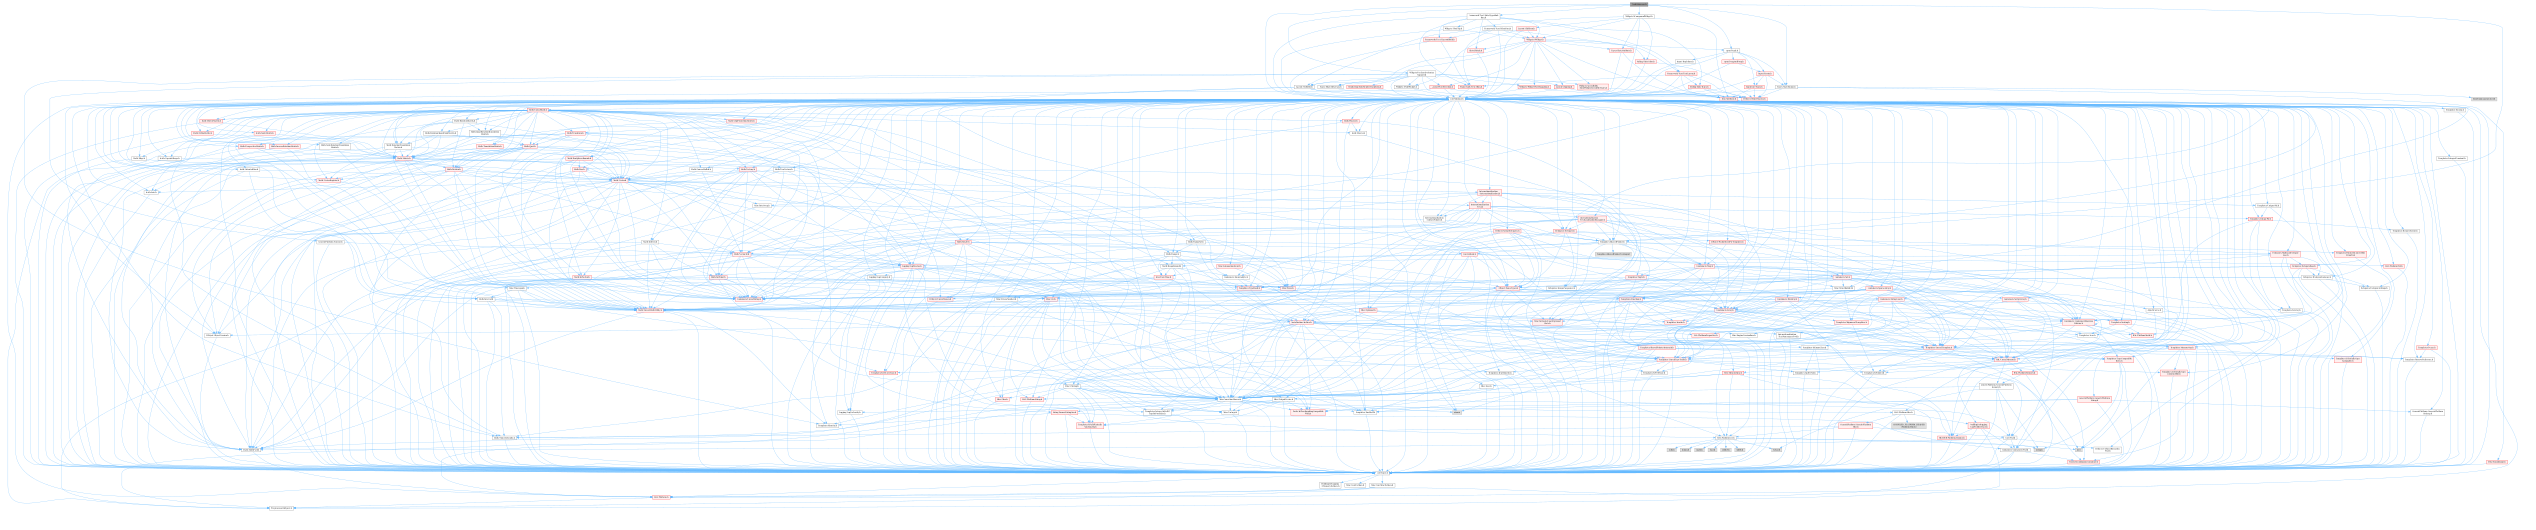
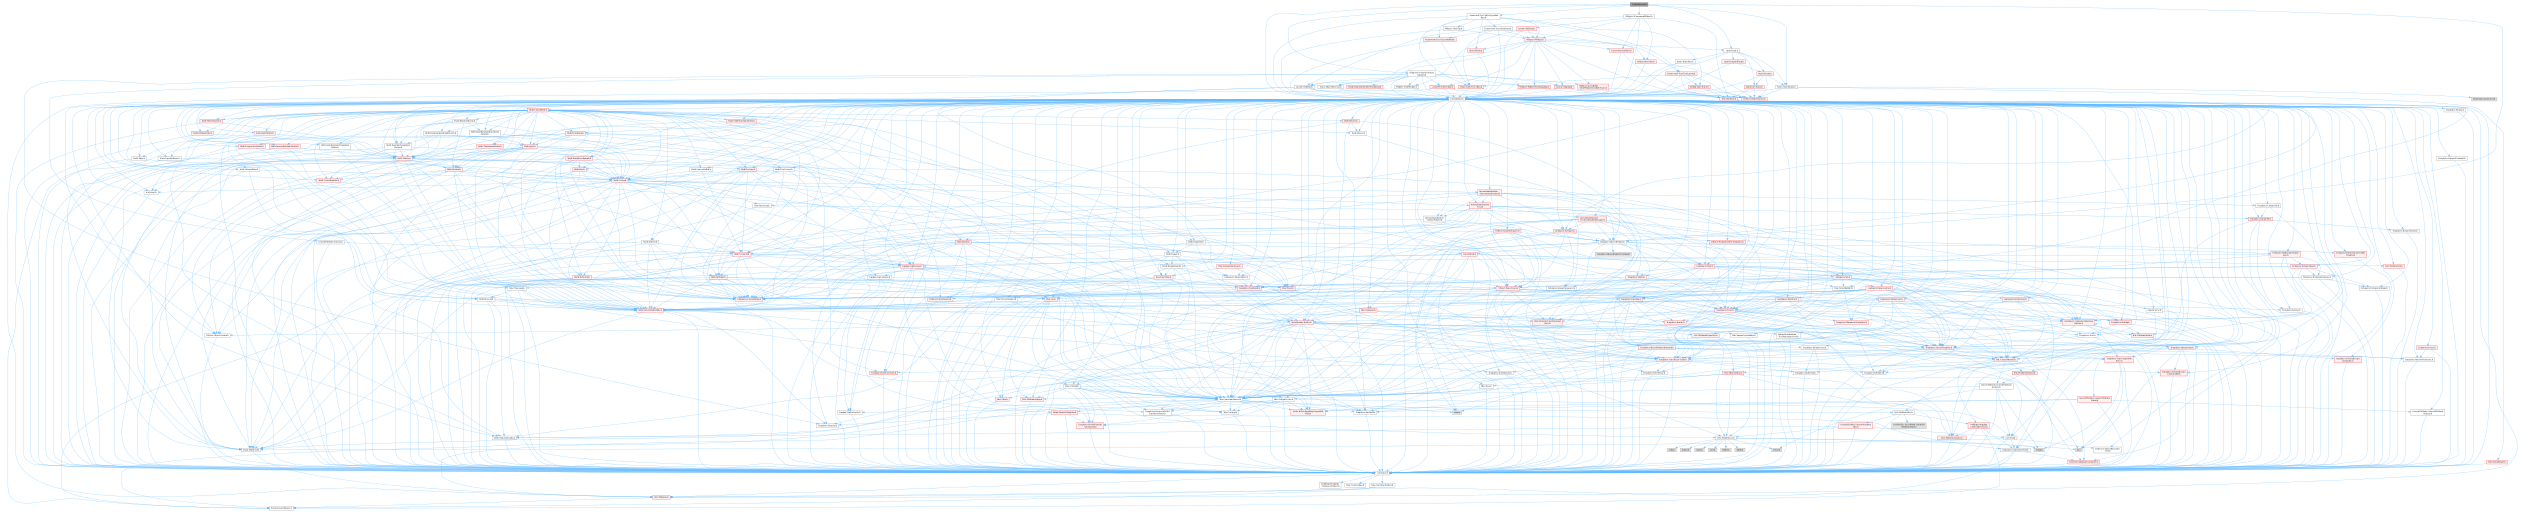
node "HEADER/PlatformAtomics.h": label "HEADER/PlatformAtomics.h" -> "HAL/PlatformAtomics.h"
